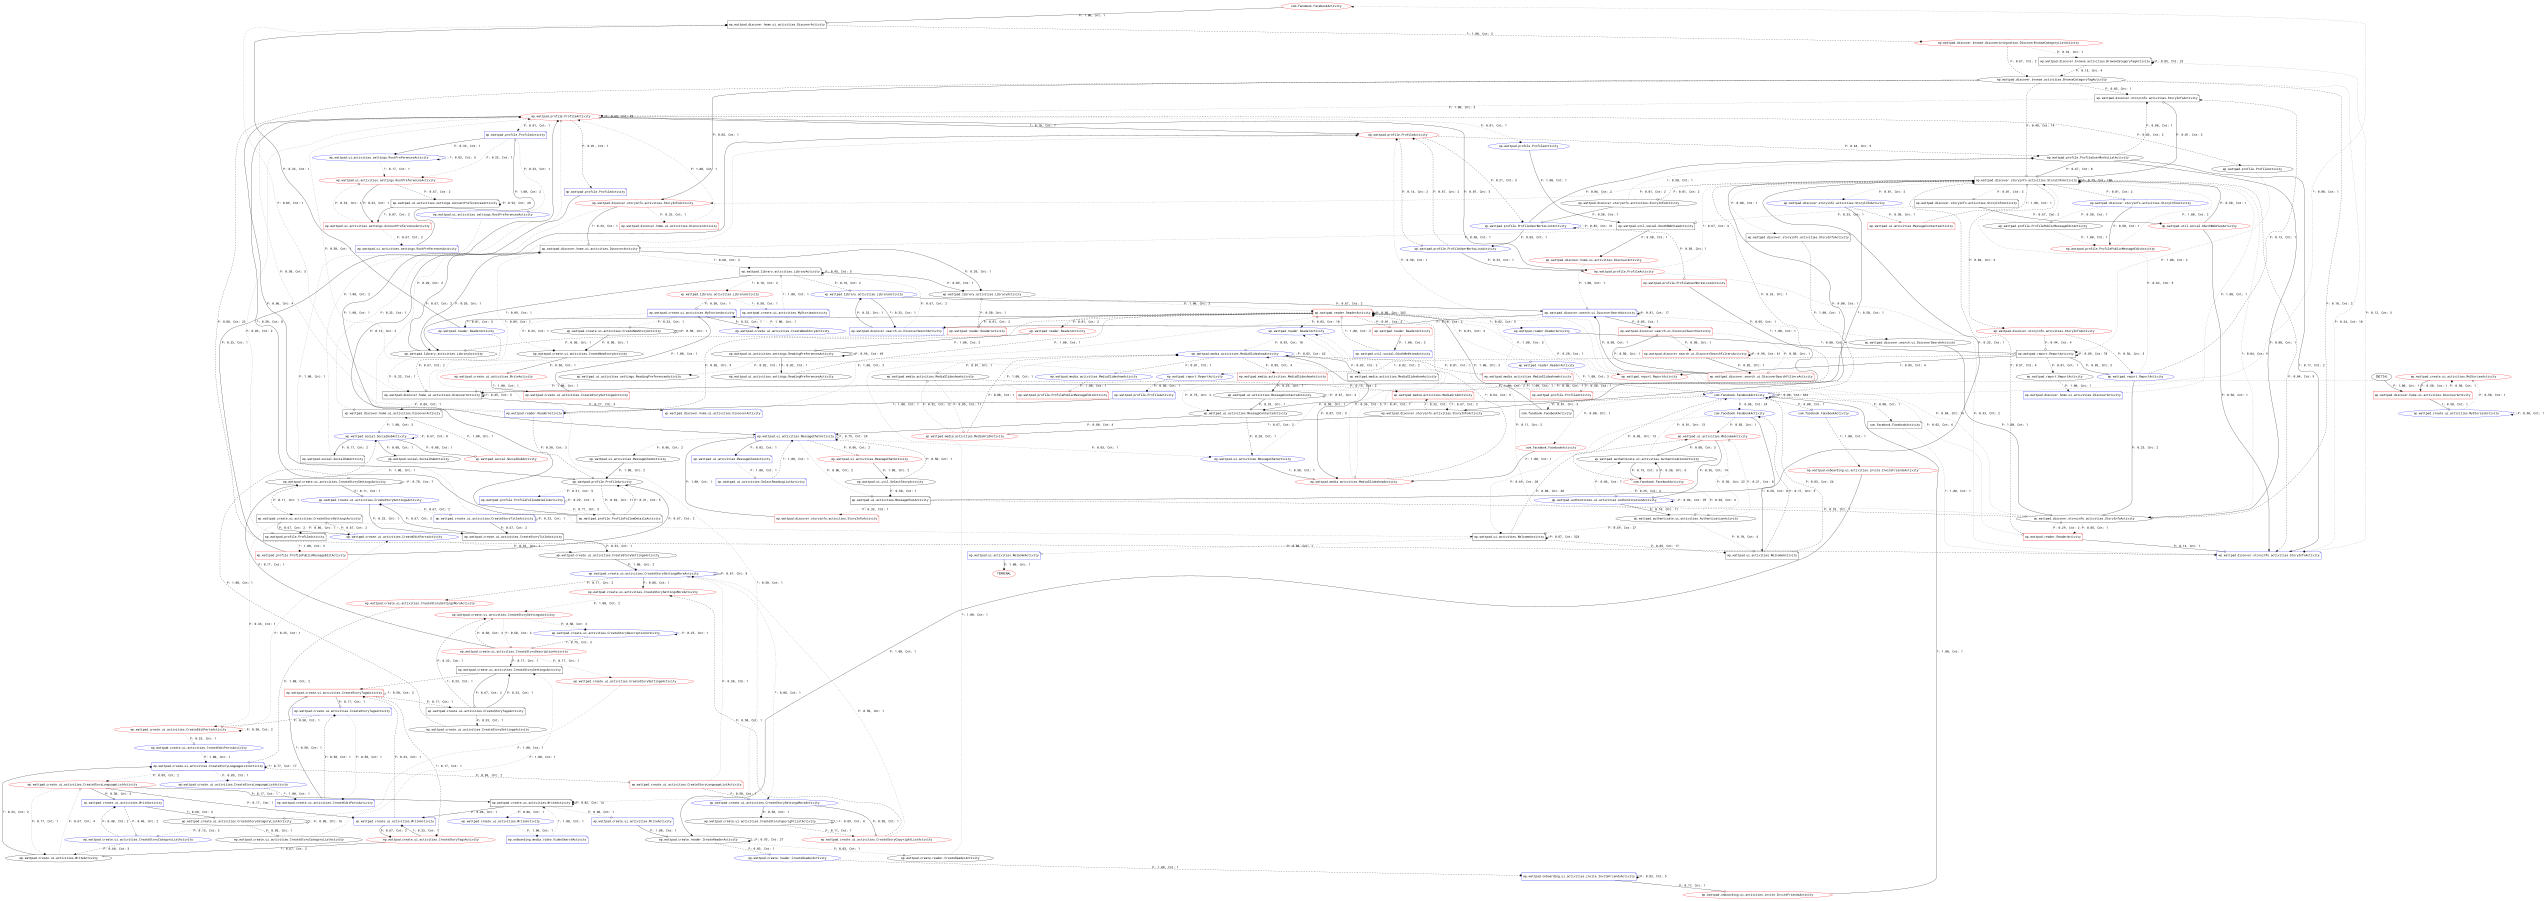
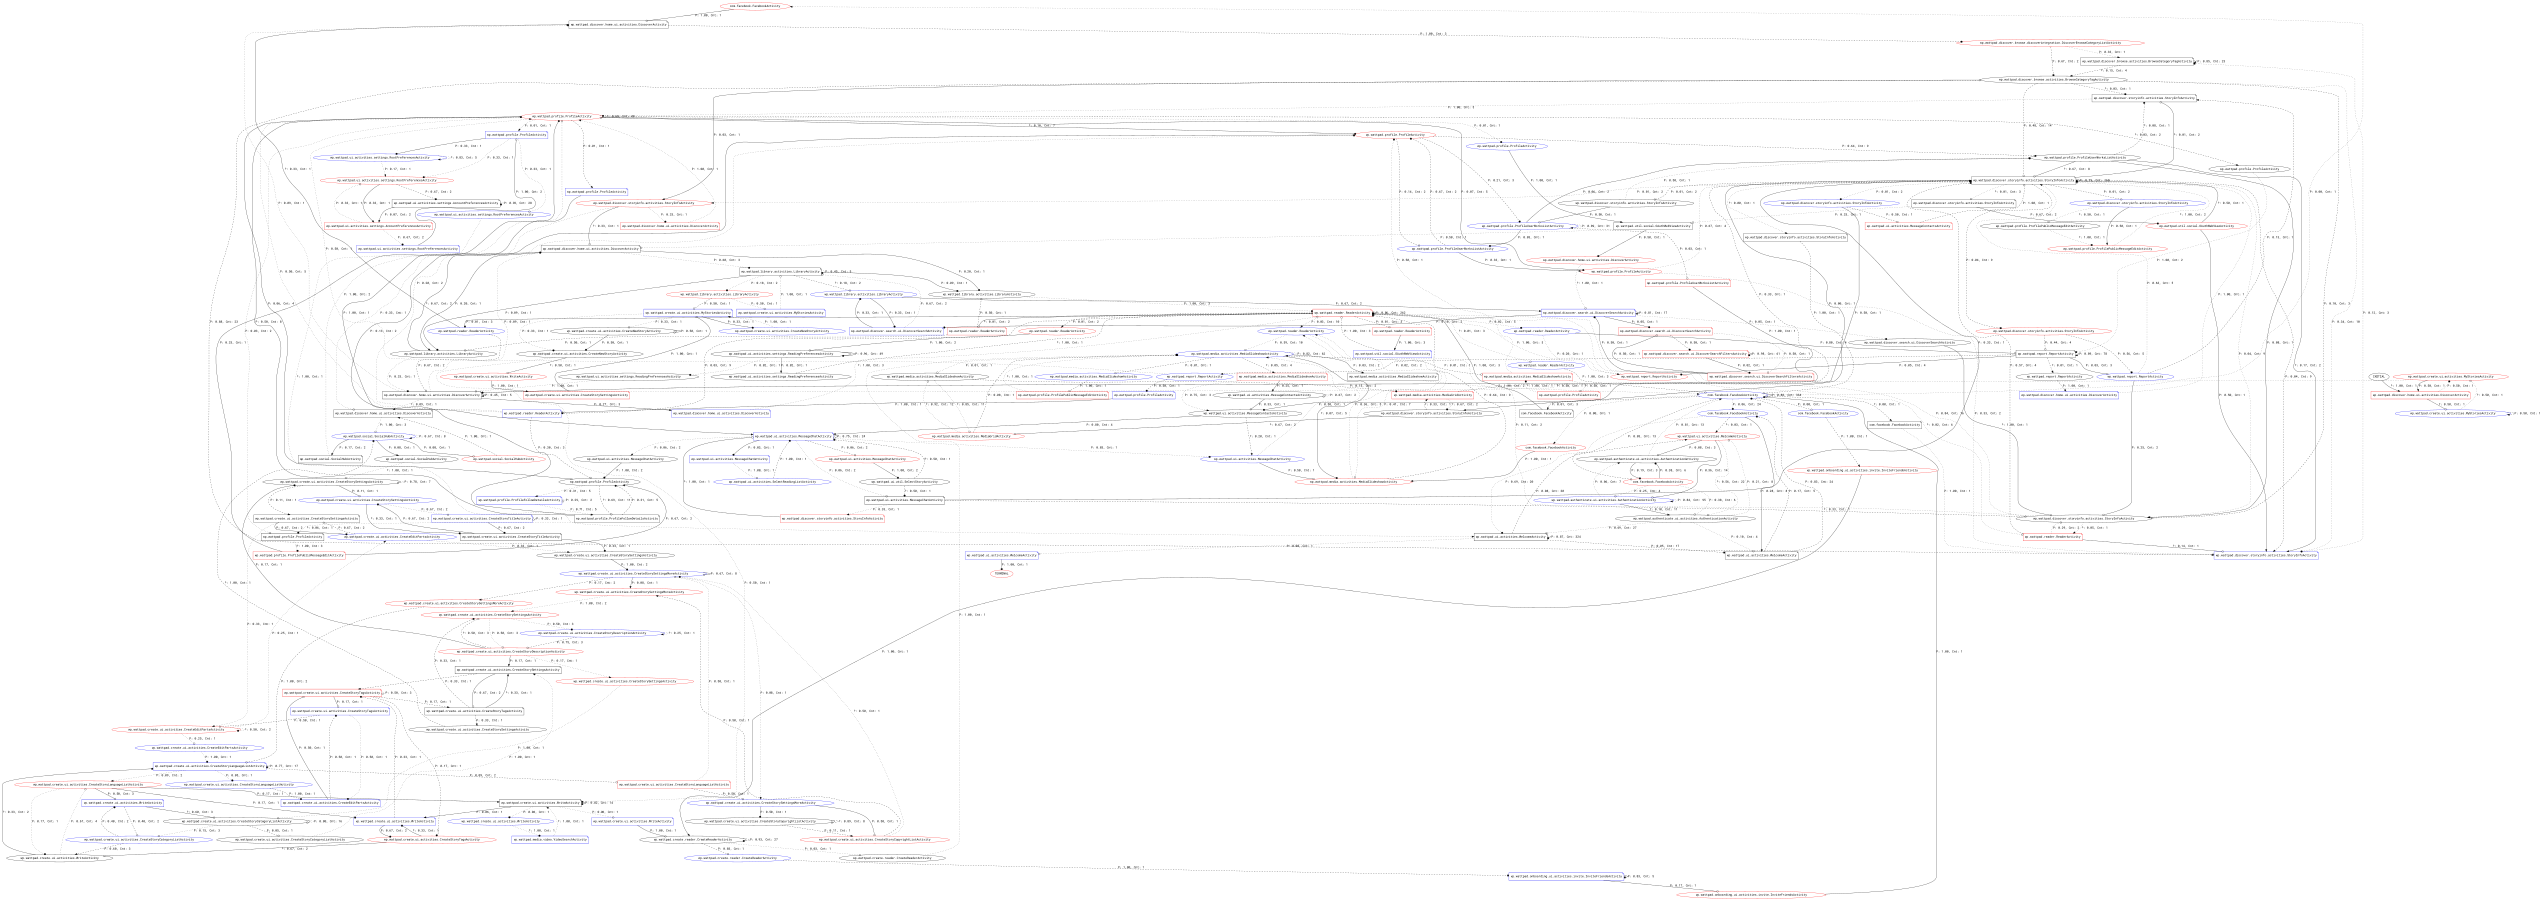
node "wp.wattpad.ui.activities.SelectReadingListActivity": shape note -> ellipse
node "wp.onboarding.media.video.VideoSearchActivity": label "wp.onboarding.media.video.VideoSearchActivity" -> "wp.wattpad.media.video.VideoSearchActivity"
